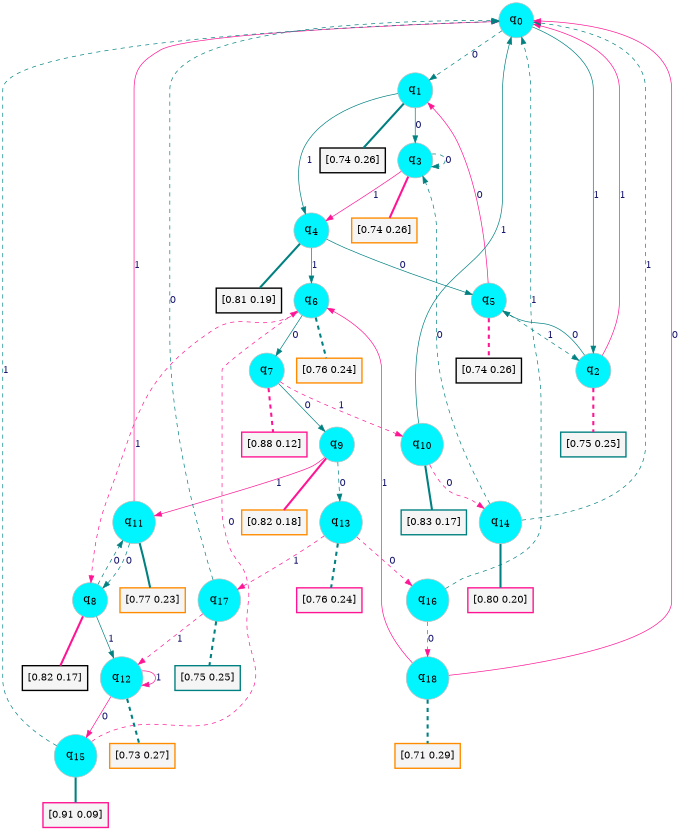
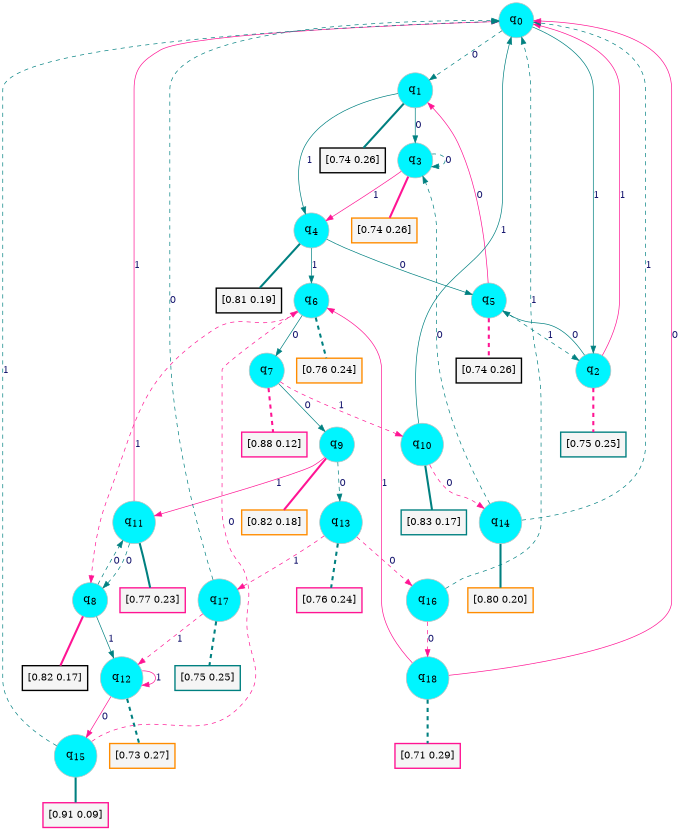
node "[0.77 0.23]": color darkorange -> deeppink
node "[0.80 0.20]": color deeppink -> darkorange
node "[0.71 0.29]": color darkorange -> deeppink
